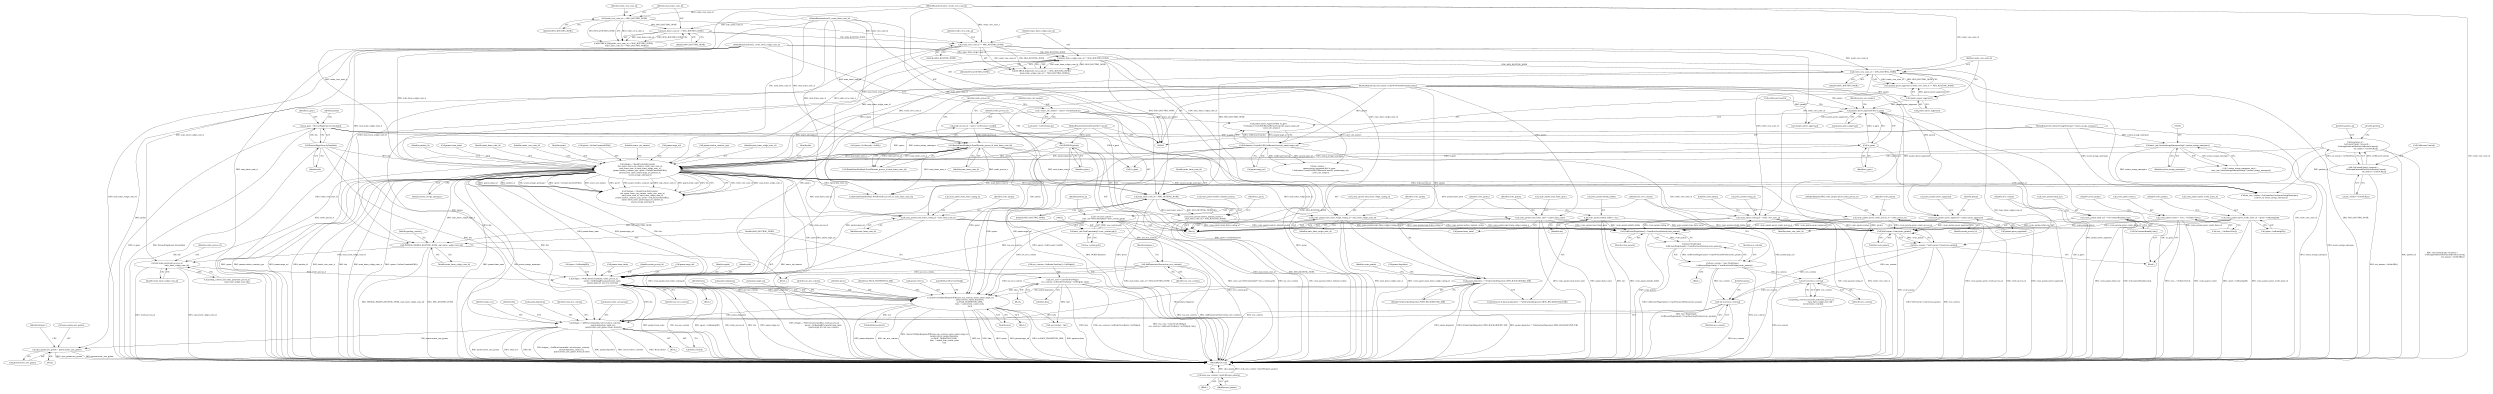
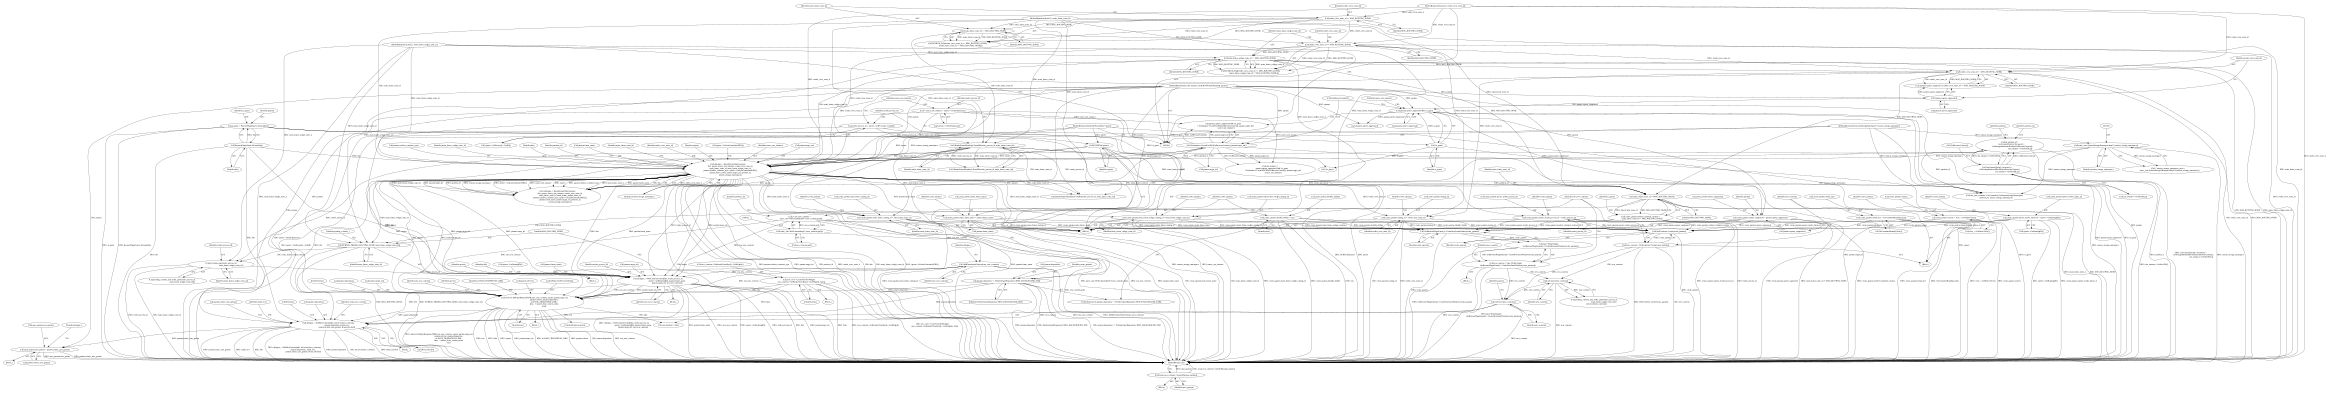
node "(Call,create_params.renderer_initiated_creation)": removed
node "(DidOpenRequestedURL,create_params.opener_render_process_id)": label "(DidOpenRequestedURL,create_params.opener_render_process_id)" -> "(Call,create_params.opener_render_process_id)"
